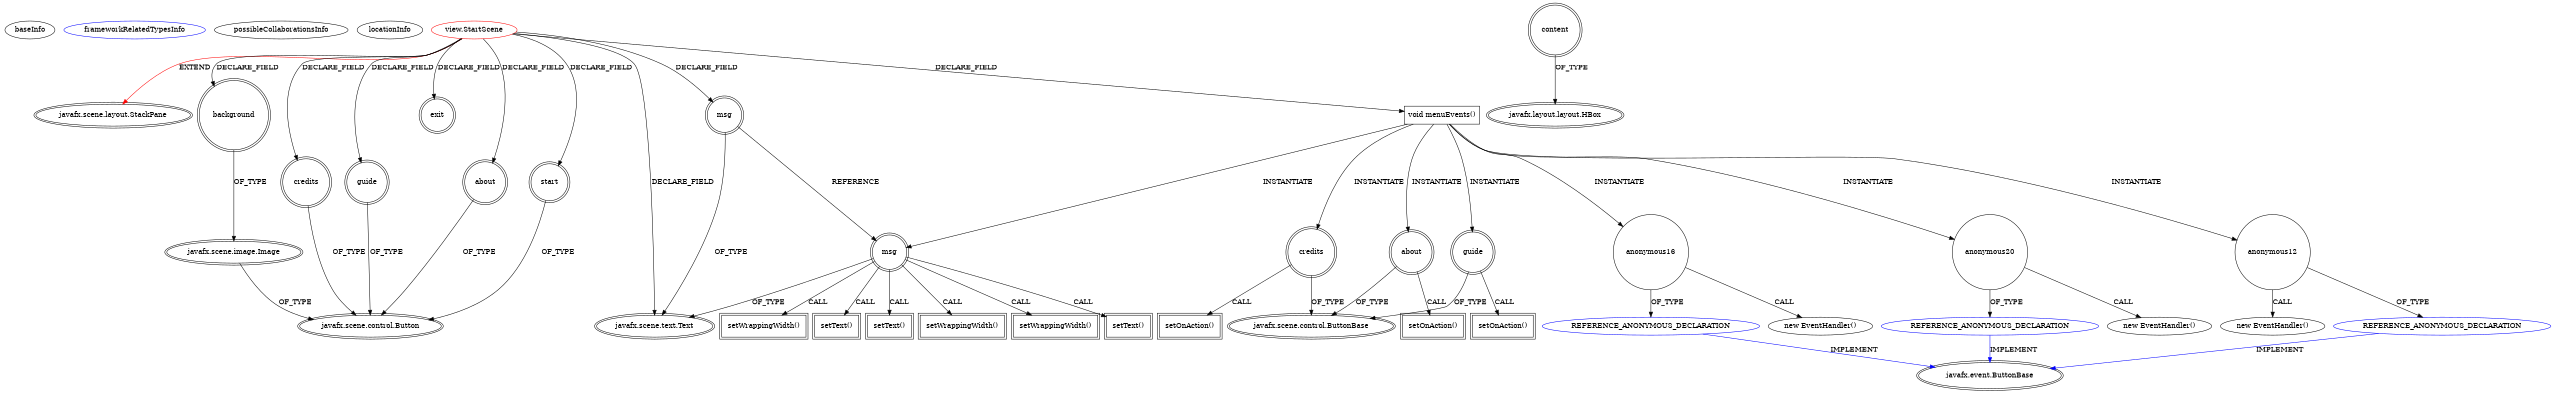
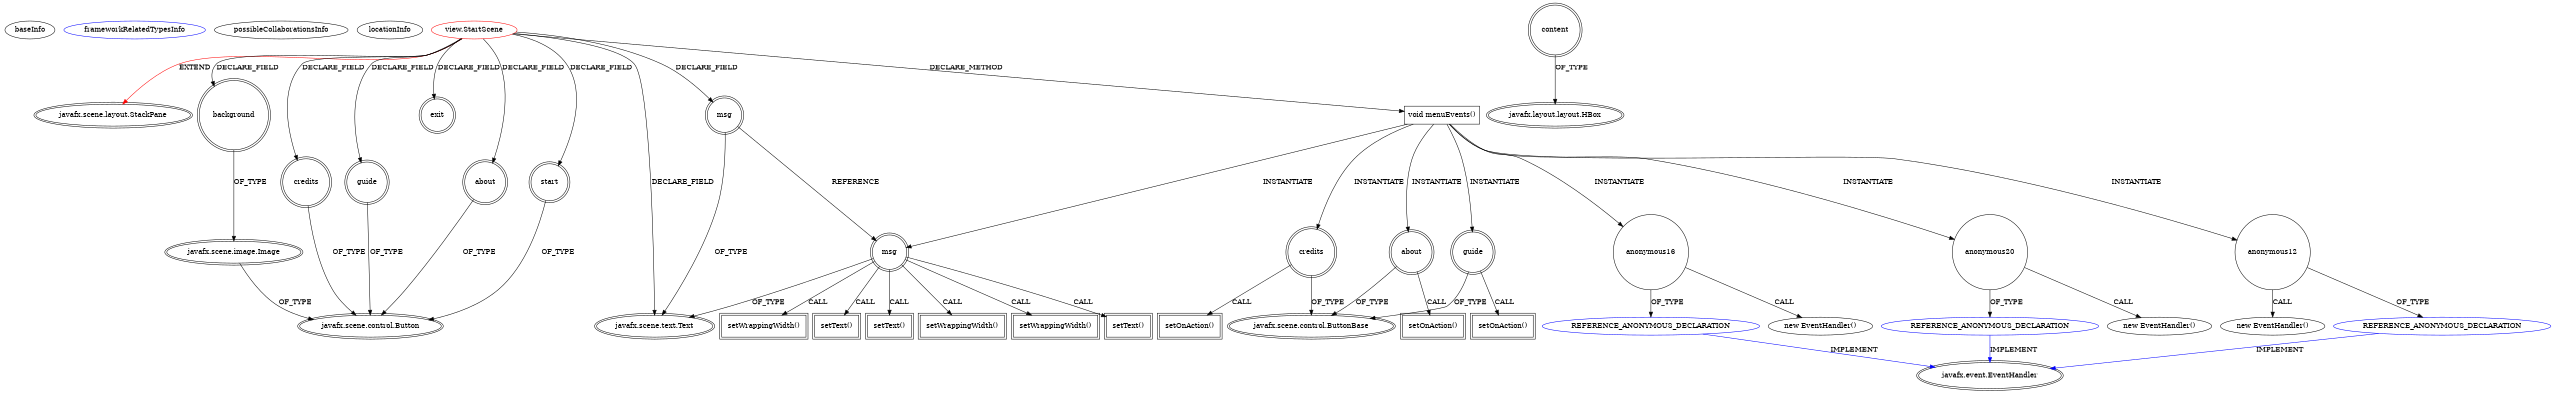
edge "view.StartScene" -> "void menuEvents()": label "DECLARE_FIELD" -> "DECLARE_METHOD"
node "javafx.event.ButtonBase": label "javafx.event.ButtonBase" -> "javafx.event.EventHandler"
